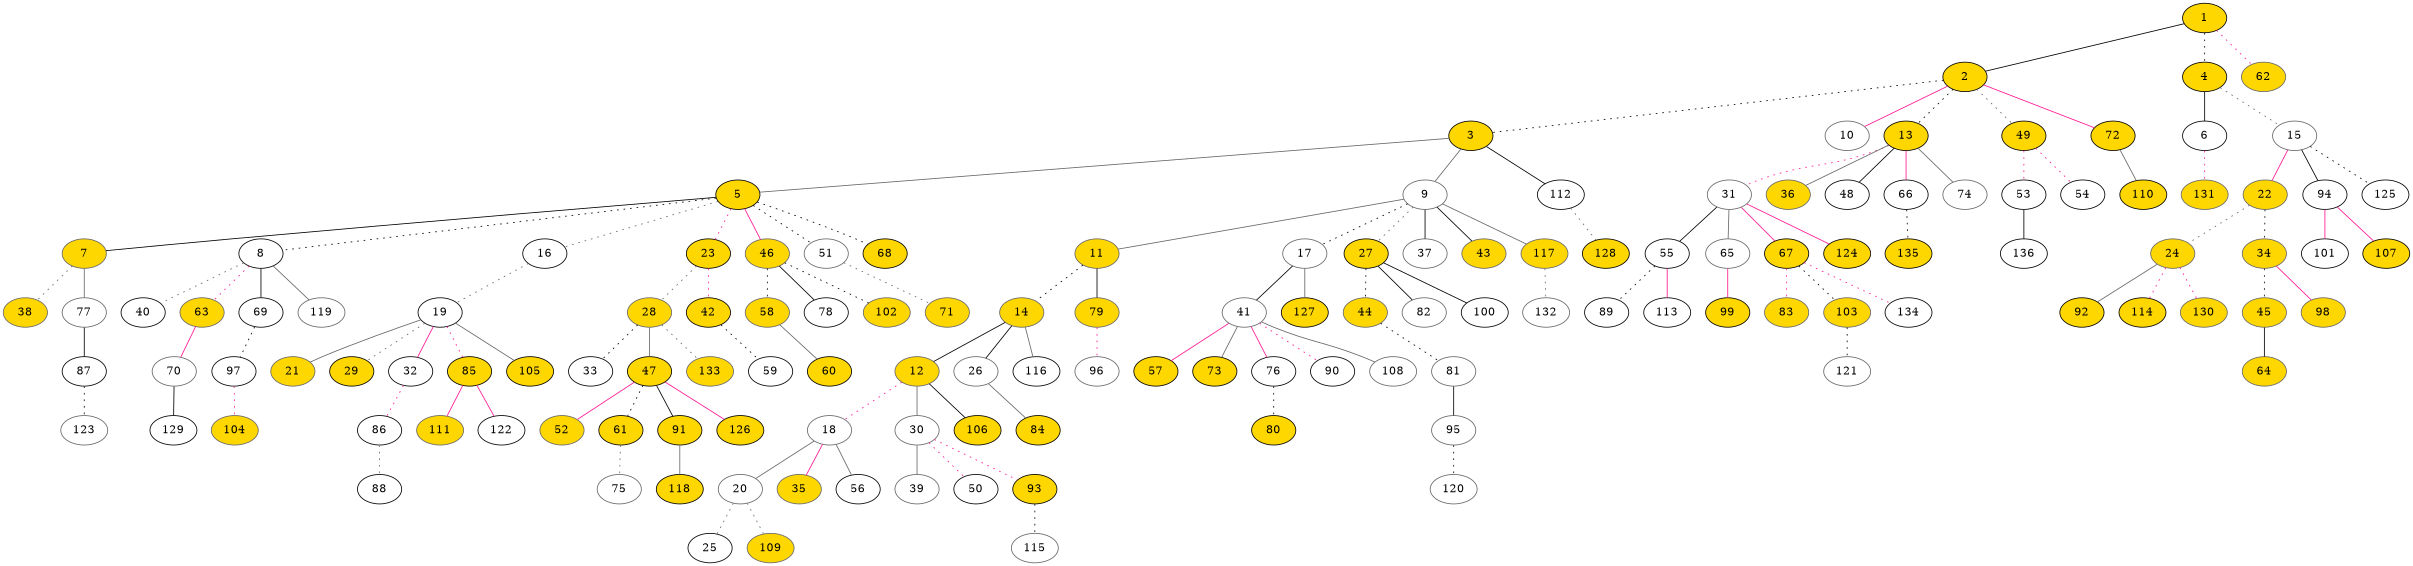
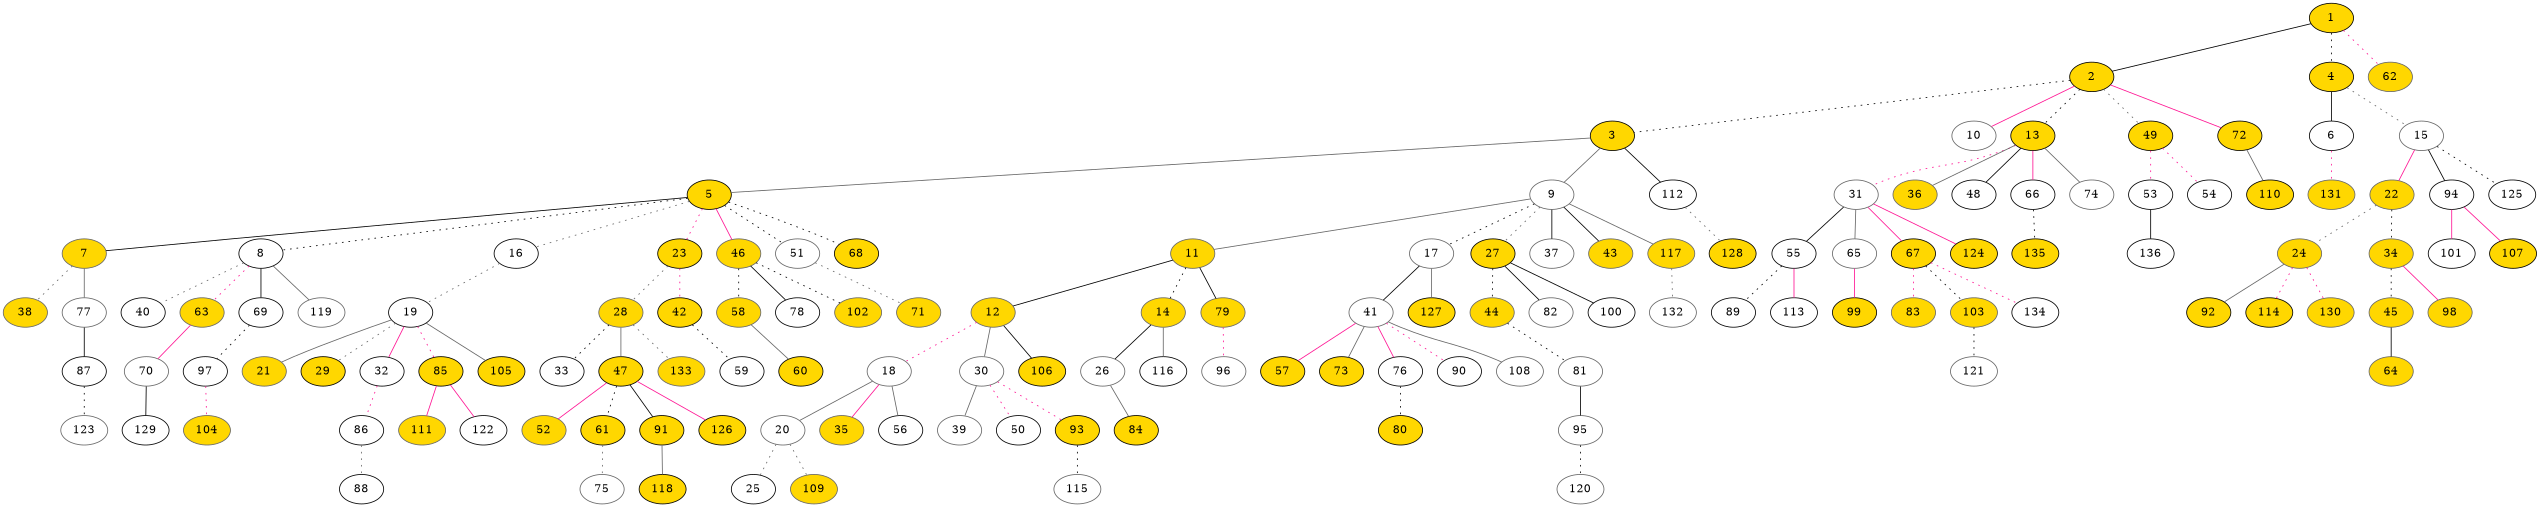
edge "14" -- "12": now "11" -- "12"
